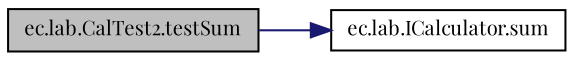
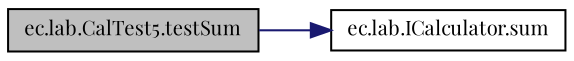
node "ec.lab.CalTest2.testSum": label "ec.lab.CalTest2.testSum" -> "ec.lab.CalTest5.testSum"
